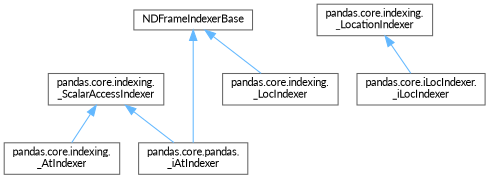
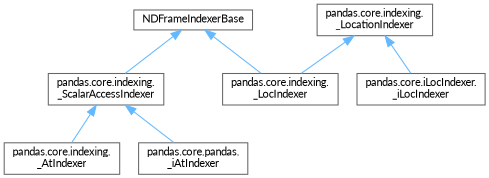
edge "pandas.core.indexing. _LocIndexer" -> "pandas.core.indexing. _LocationIndexer": added
edge "pandas.core.pandas. _iAtIndexer" -> "NDFrameIndexerBase": now "pandas.core.indexing. _ScalarAccessIndexer" -> "NDFrameIndexerBase"
